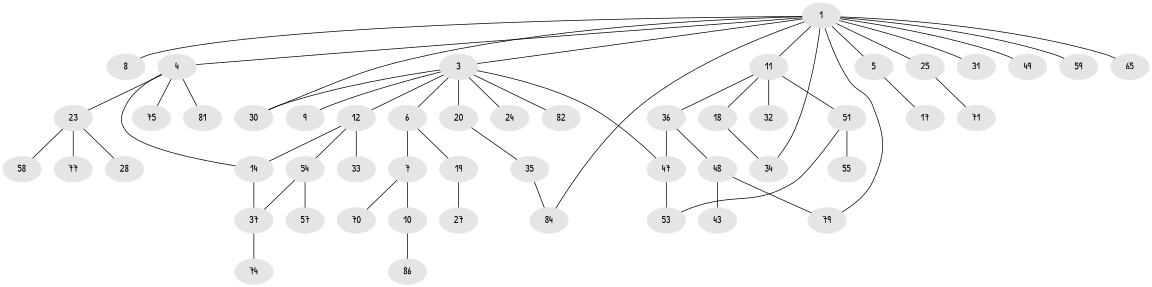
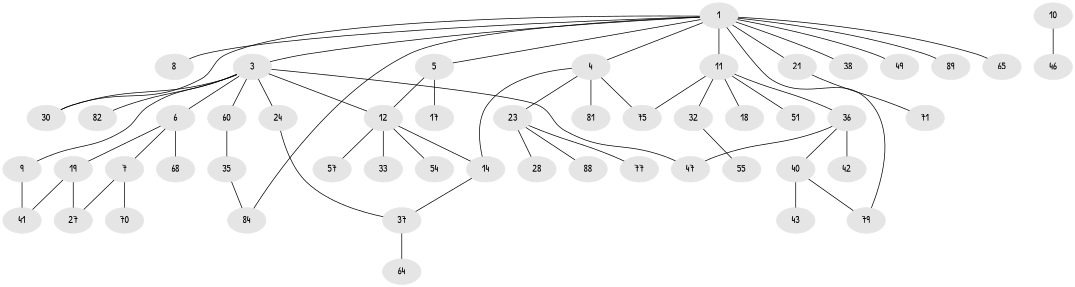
node "25": label "25" -> "21"
node "31": label "31" -> "38"
node "59": label "59" -> "89"
edge "5" -- "12": added
edge "11" -- "75": added
node "20": label "20" -> "60"
edge "51" -- "55": now "32" -- "55"
node "58": label "58" -> "88"
node "68": added
node "48": label "48" -> "40"
node "34": removed
node "42": added
edge "54" -- "37": now "24" -- "37"
edge "54" -- "57": now "12" -- "57"
edge "7" -- "10": now "7" -- "27"
node "41": added
node "53": removed
node "74": label "74" -> "64"
node "86": label "86" -> "46"
